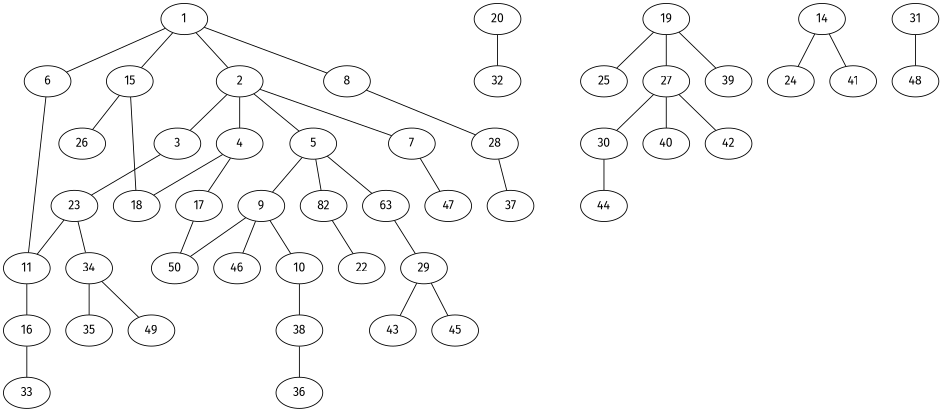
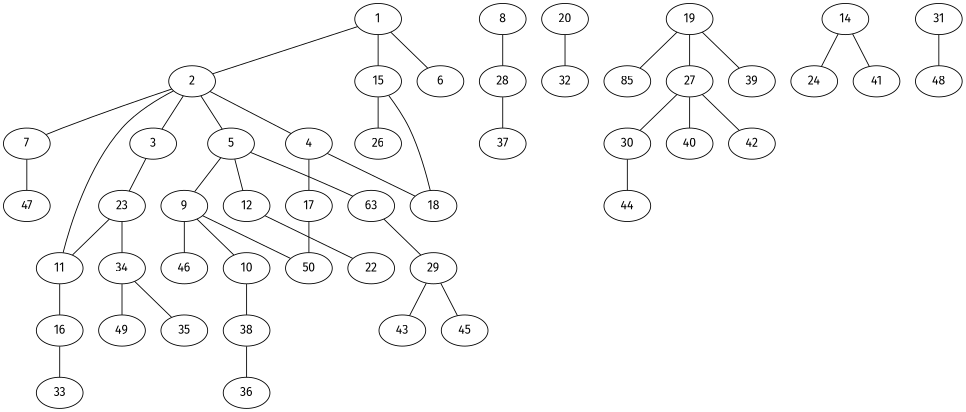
edge "1" -- "8": removed
node "25": label "25" -> "85"
edge "6" -- "11": now "2" -- "11"
node "82": label "82" -> "12"
